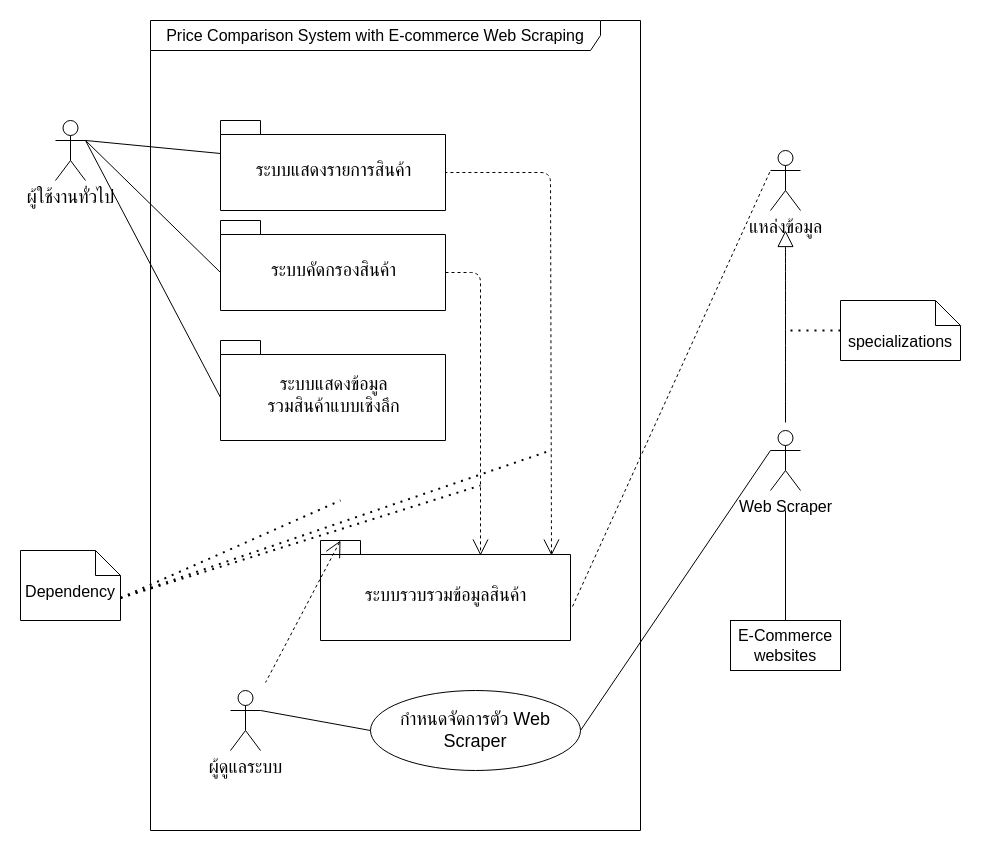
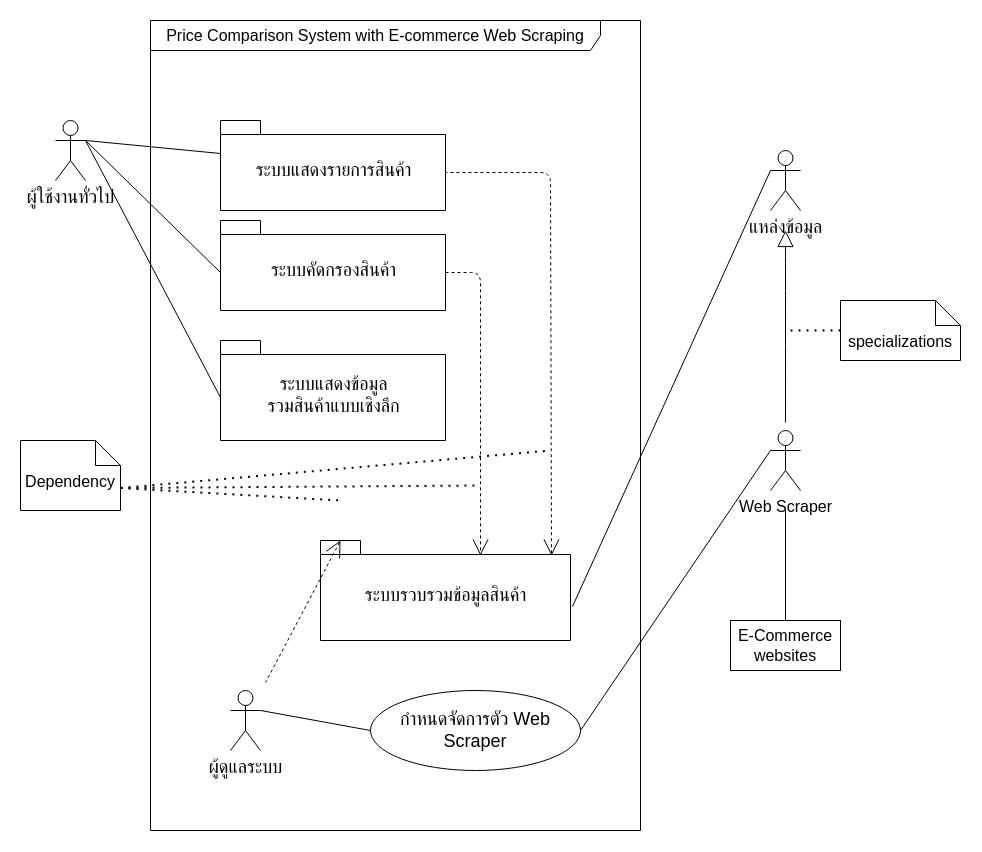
edge "แหล่งข้อมูล" -- "ระบบรวบรวมข้อมูลสินค้า": style dashed -> solid
node "Dependency": moved (71, 586) -> (71, 476)
